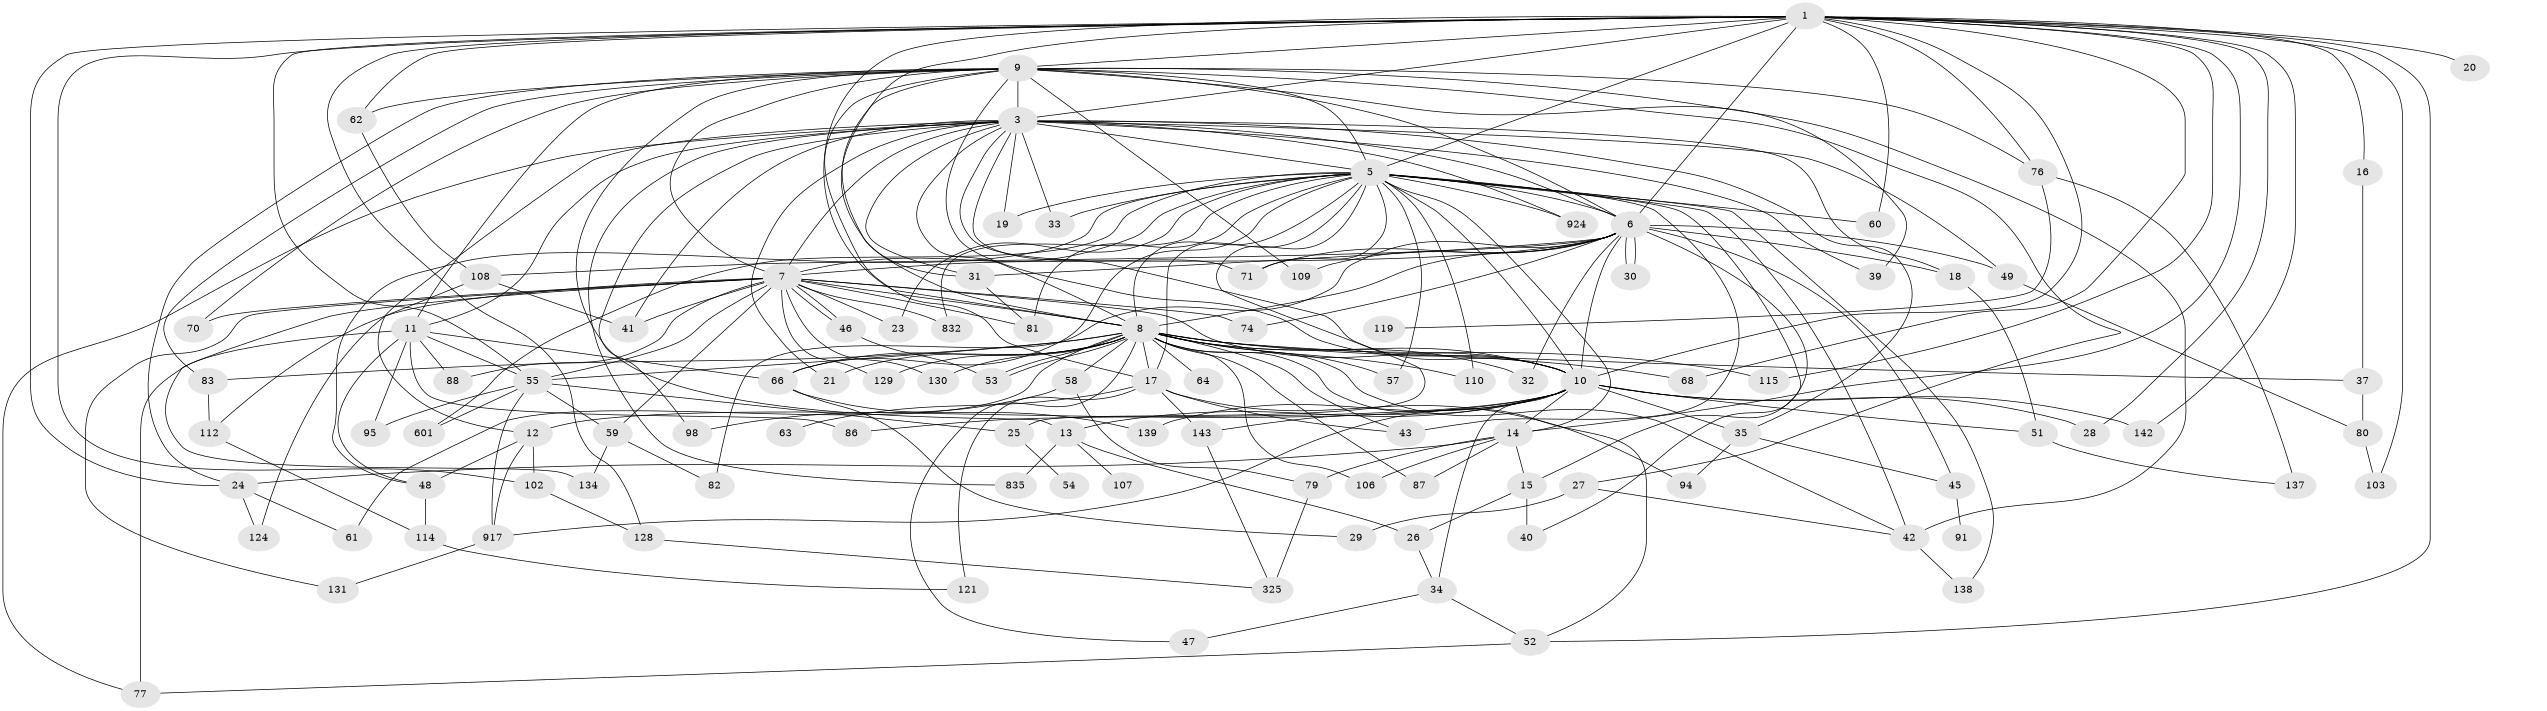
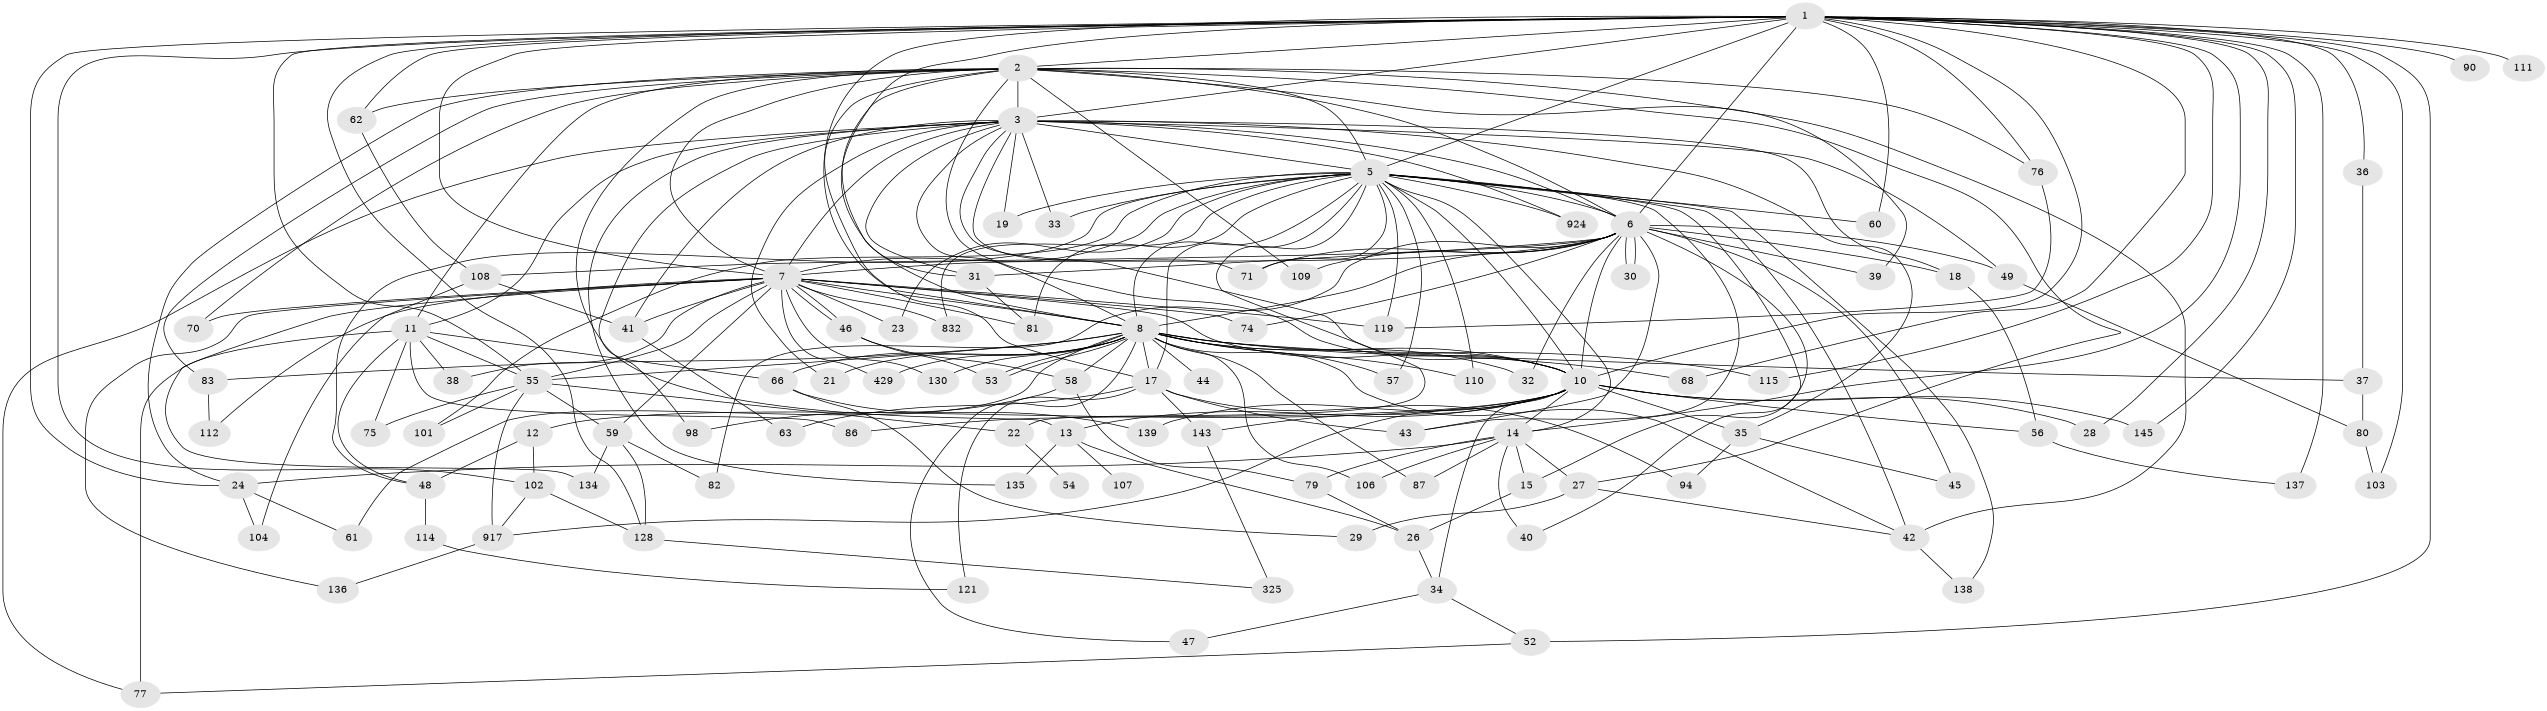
edge "1" -- "7": added
node "9": label "9" -> "2"
node "20": label "20" -> "90"
node "111": added
edge "3" -- "39": now "6" -- "39"
node "16": label "16" -> "36"
edge "3" -- "12": removed
edge "76" -- "137": now "1" -- "137"
edge "7" -- "119": added
edge "5" -- "66": now "5" -- "119"
edge "46" -- "58": added
edge "8" -- "43": now "6" -- "43"
node "88": label "88" -> "38"
edge "41" -- "63": added
node "129": label "129" -> "429"
node "64": label "64" -> "44"
node "95": label "95" -> "75"
node "601": label "601" -> "101"
node "25": label "25" -> "22"
node "51": label "51" -> "56"
node "142": label "142" -> "145"
edge "8" -- "52": removed
edge "14" -- "27": added
edge "59" -- "128": added
edge "12" -- "917": now "102" -- "917"
edge "112" -- "114": removed
node "835": label "835" -> "135"
edge "15" -- "40": now "14" -- "40"
node "124": label "124" -> "104"
node "91": removed
edge "79" -- "325": now "79" -- "26"
node "131": label "131" -> "136"
